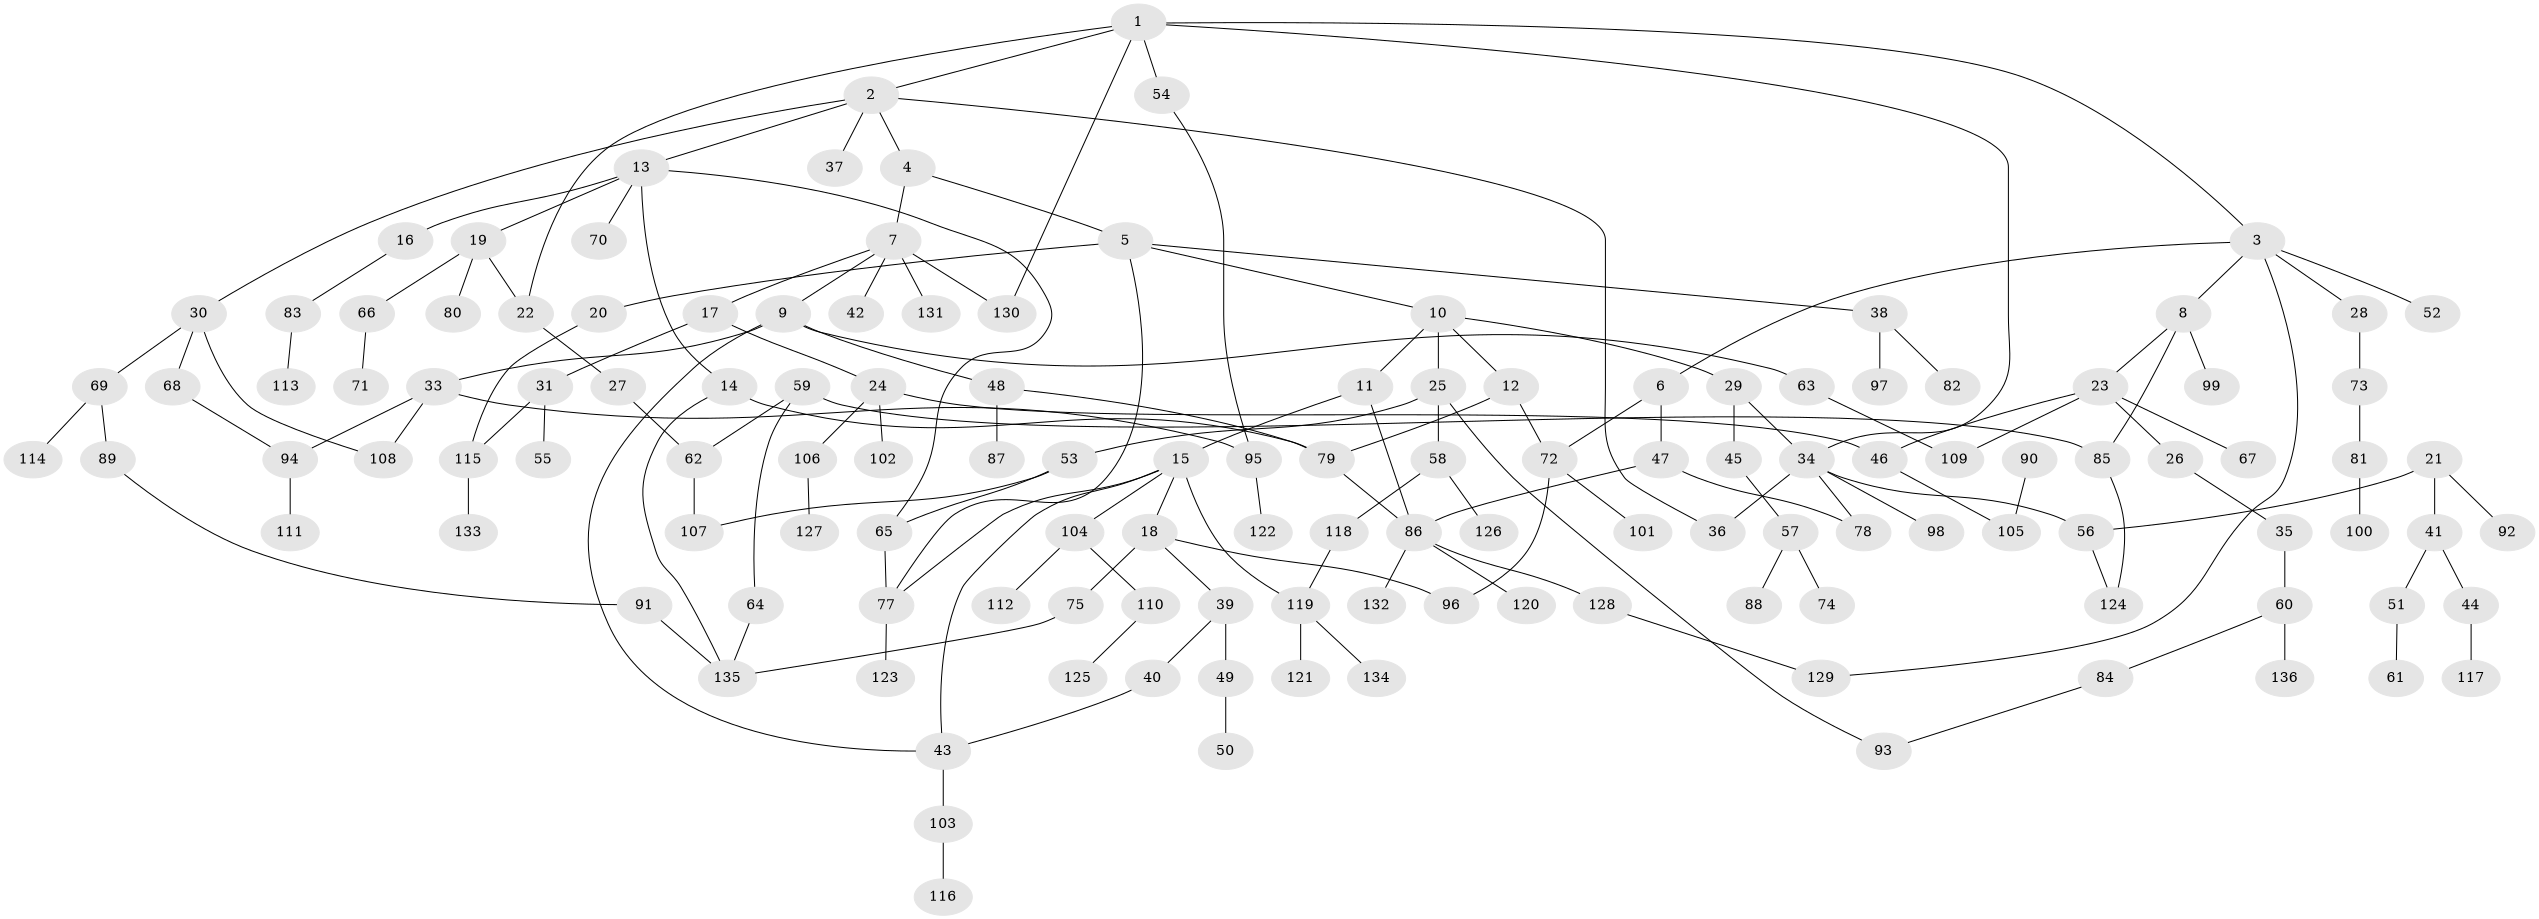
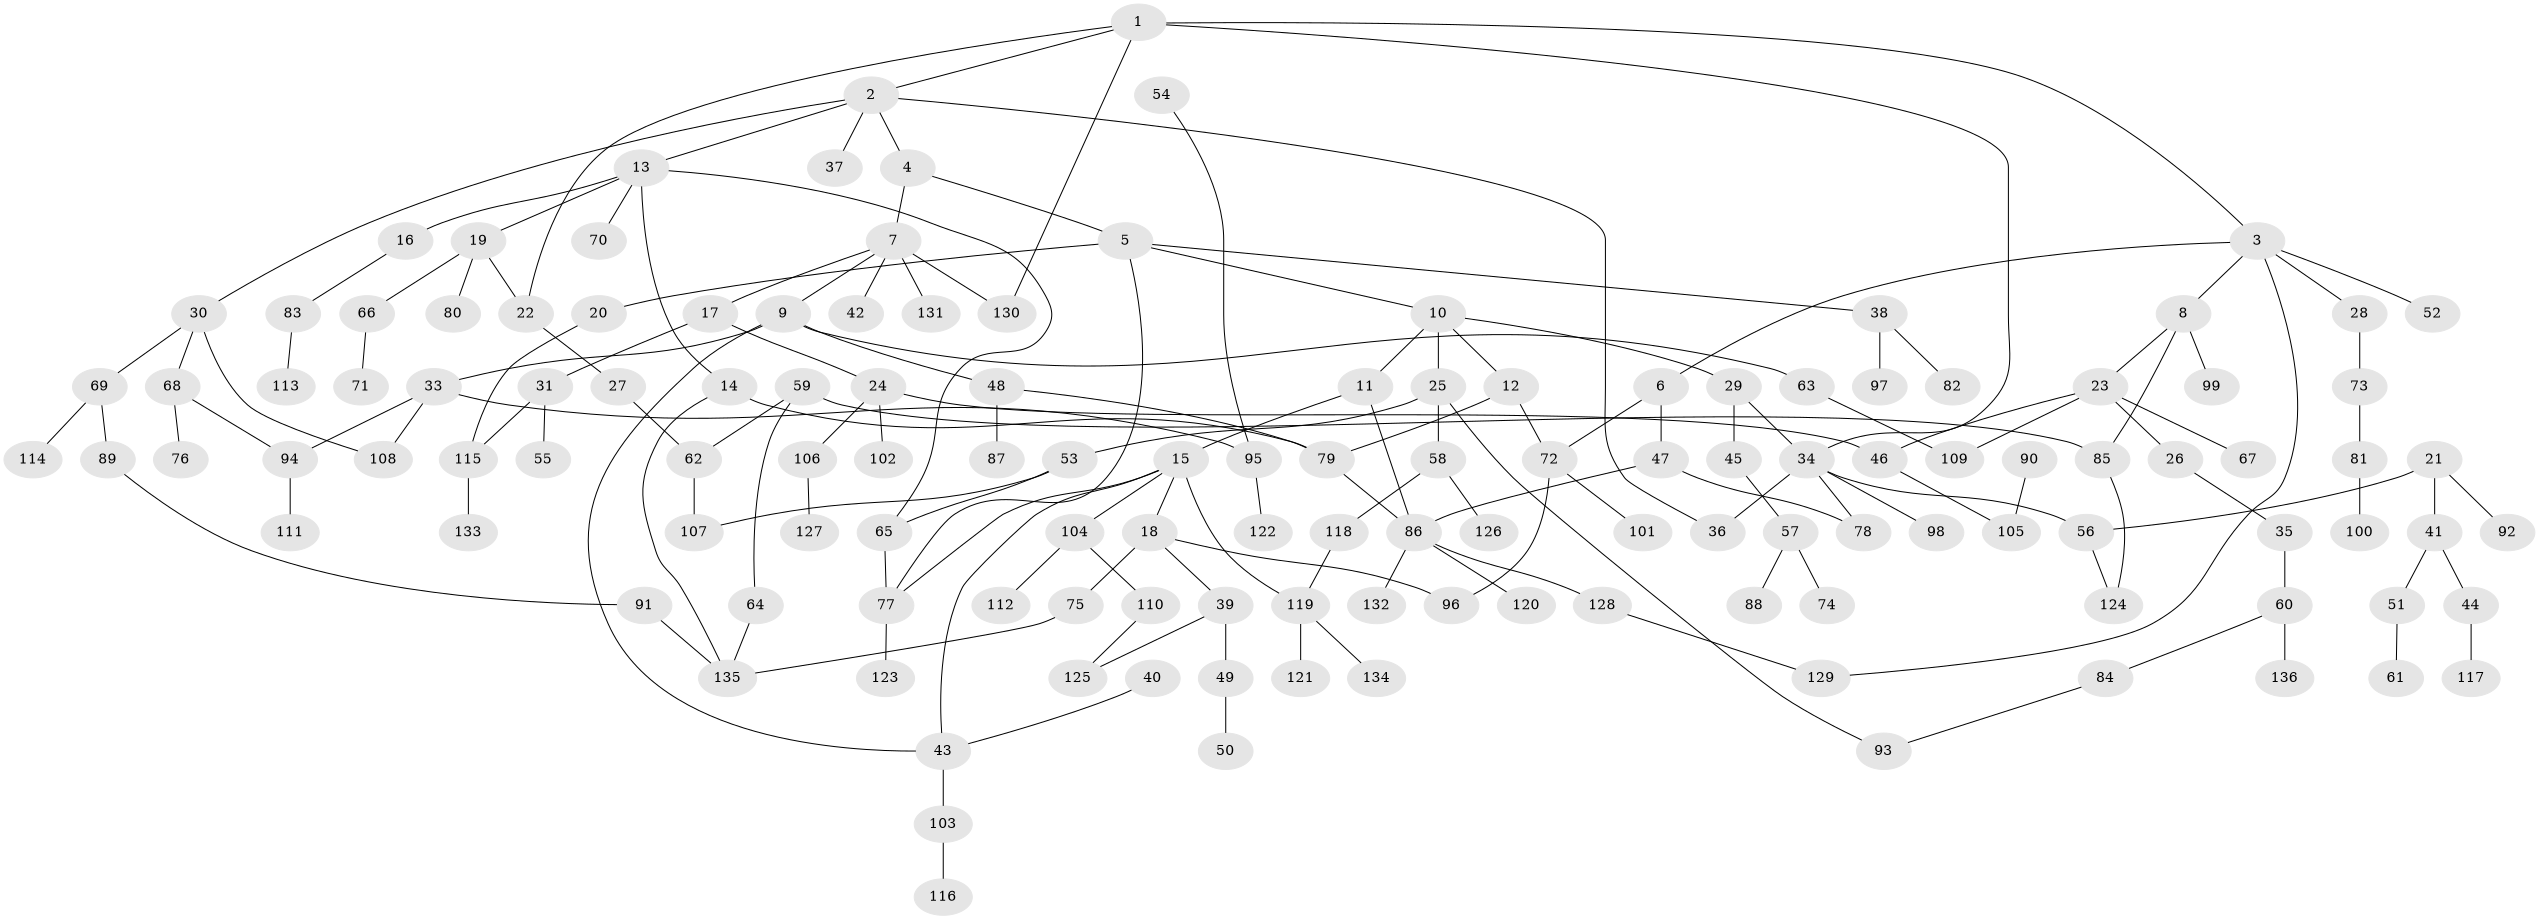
edge "1" -- "54": removed
node "76": added
edge "39" -- "40": now "39" -- "125"
